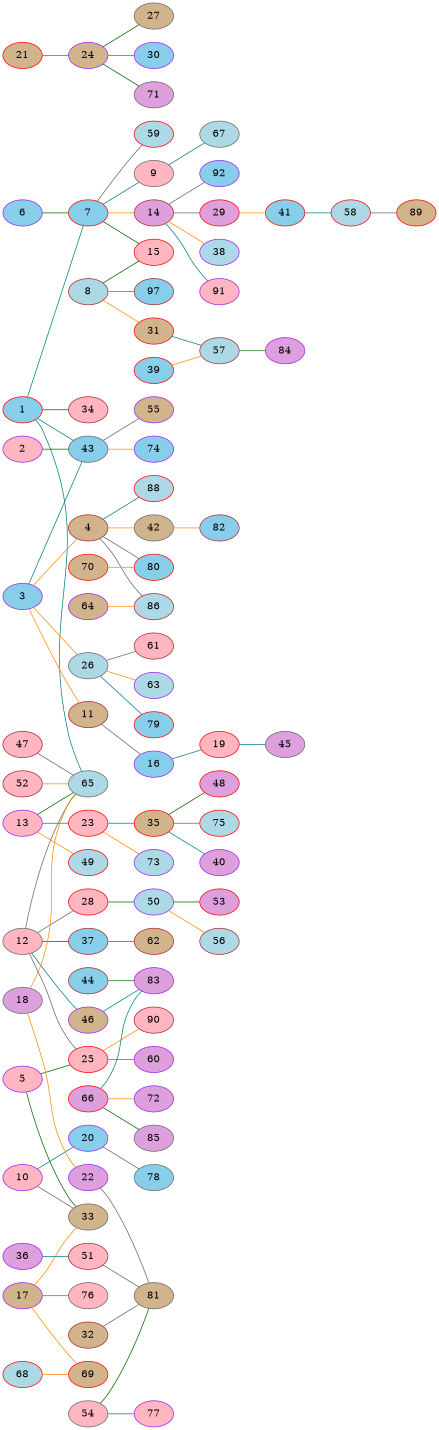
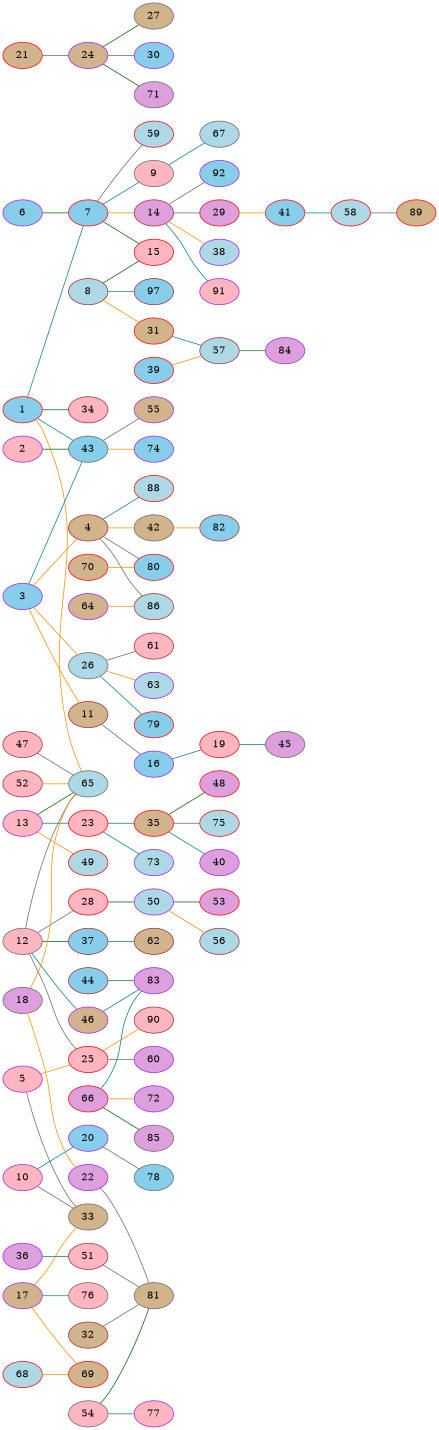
edge "1" -- "65": color teal -> darkorange
edge "23" -- "73": color darkorange -> teal
edge "25" -- "5": color darkgreen -> darkorange
edge "5" -- "33": color darkgreen -> gray40
